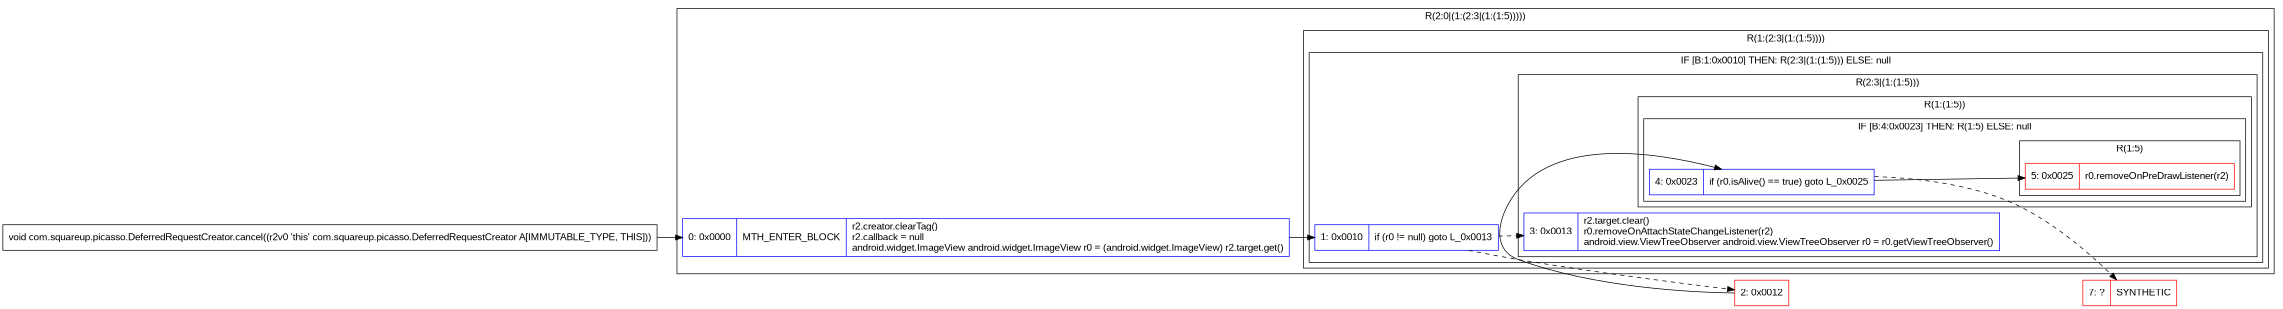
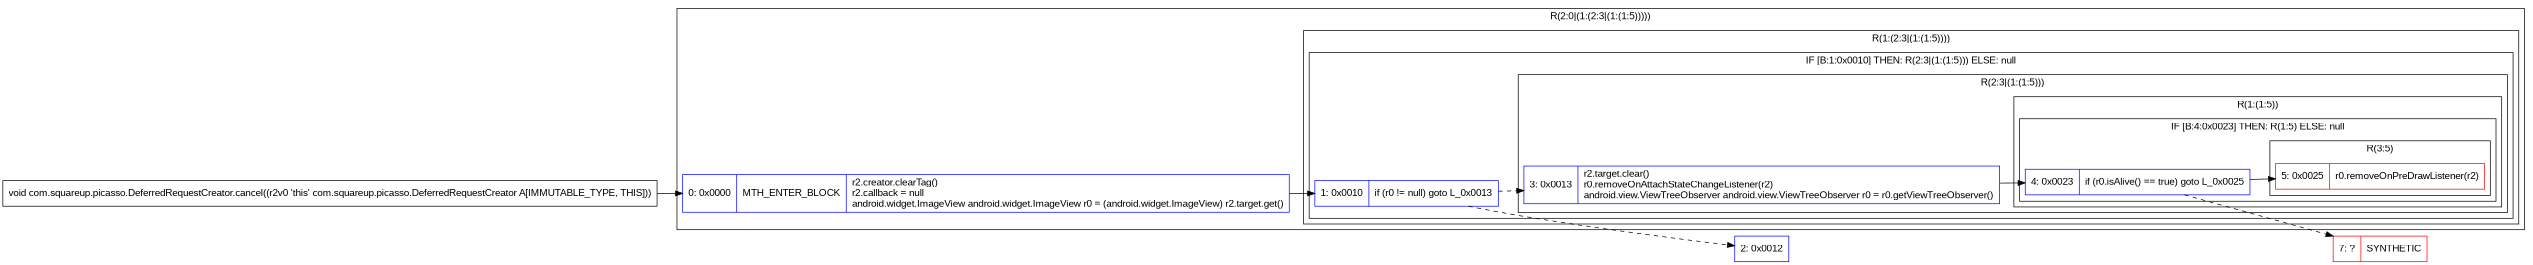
cluster "R(1:5)": label "R(1:5)" -> "R(3:5)"
edge "2: 0x0012" -> "4: 0x0023": now "3: 0x0013" -> "4: 0x0023"
node "2: 0x0012": color red -> blue
